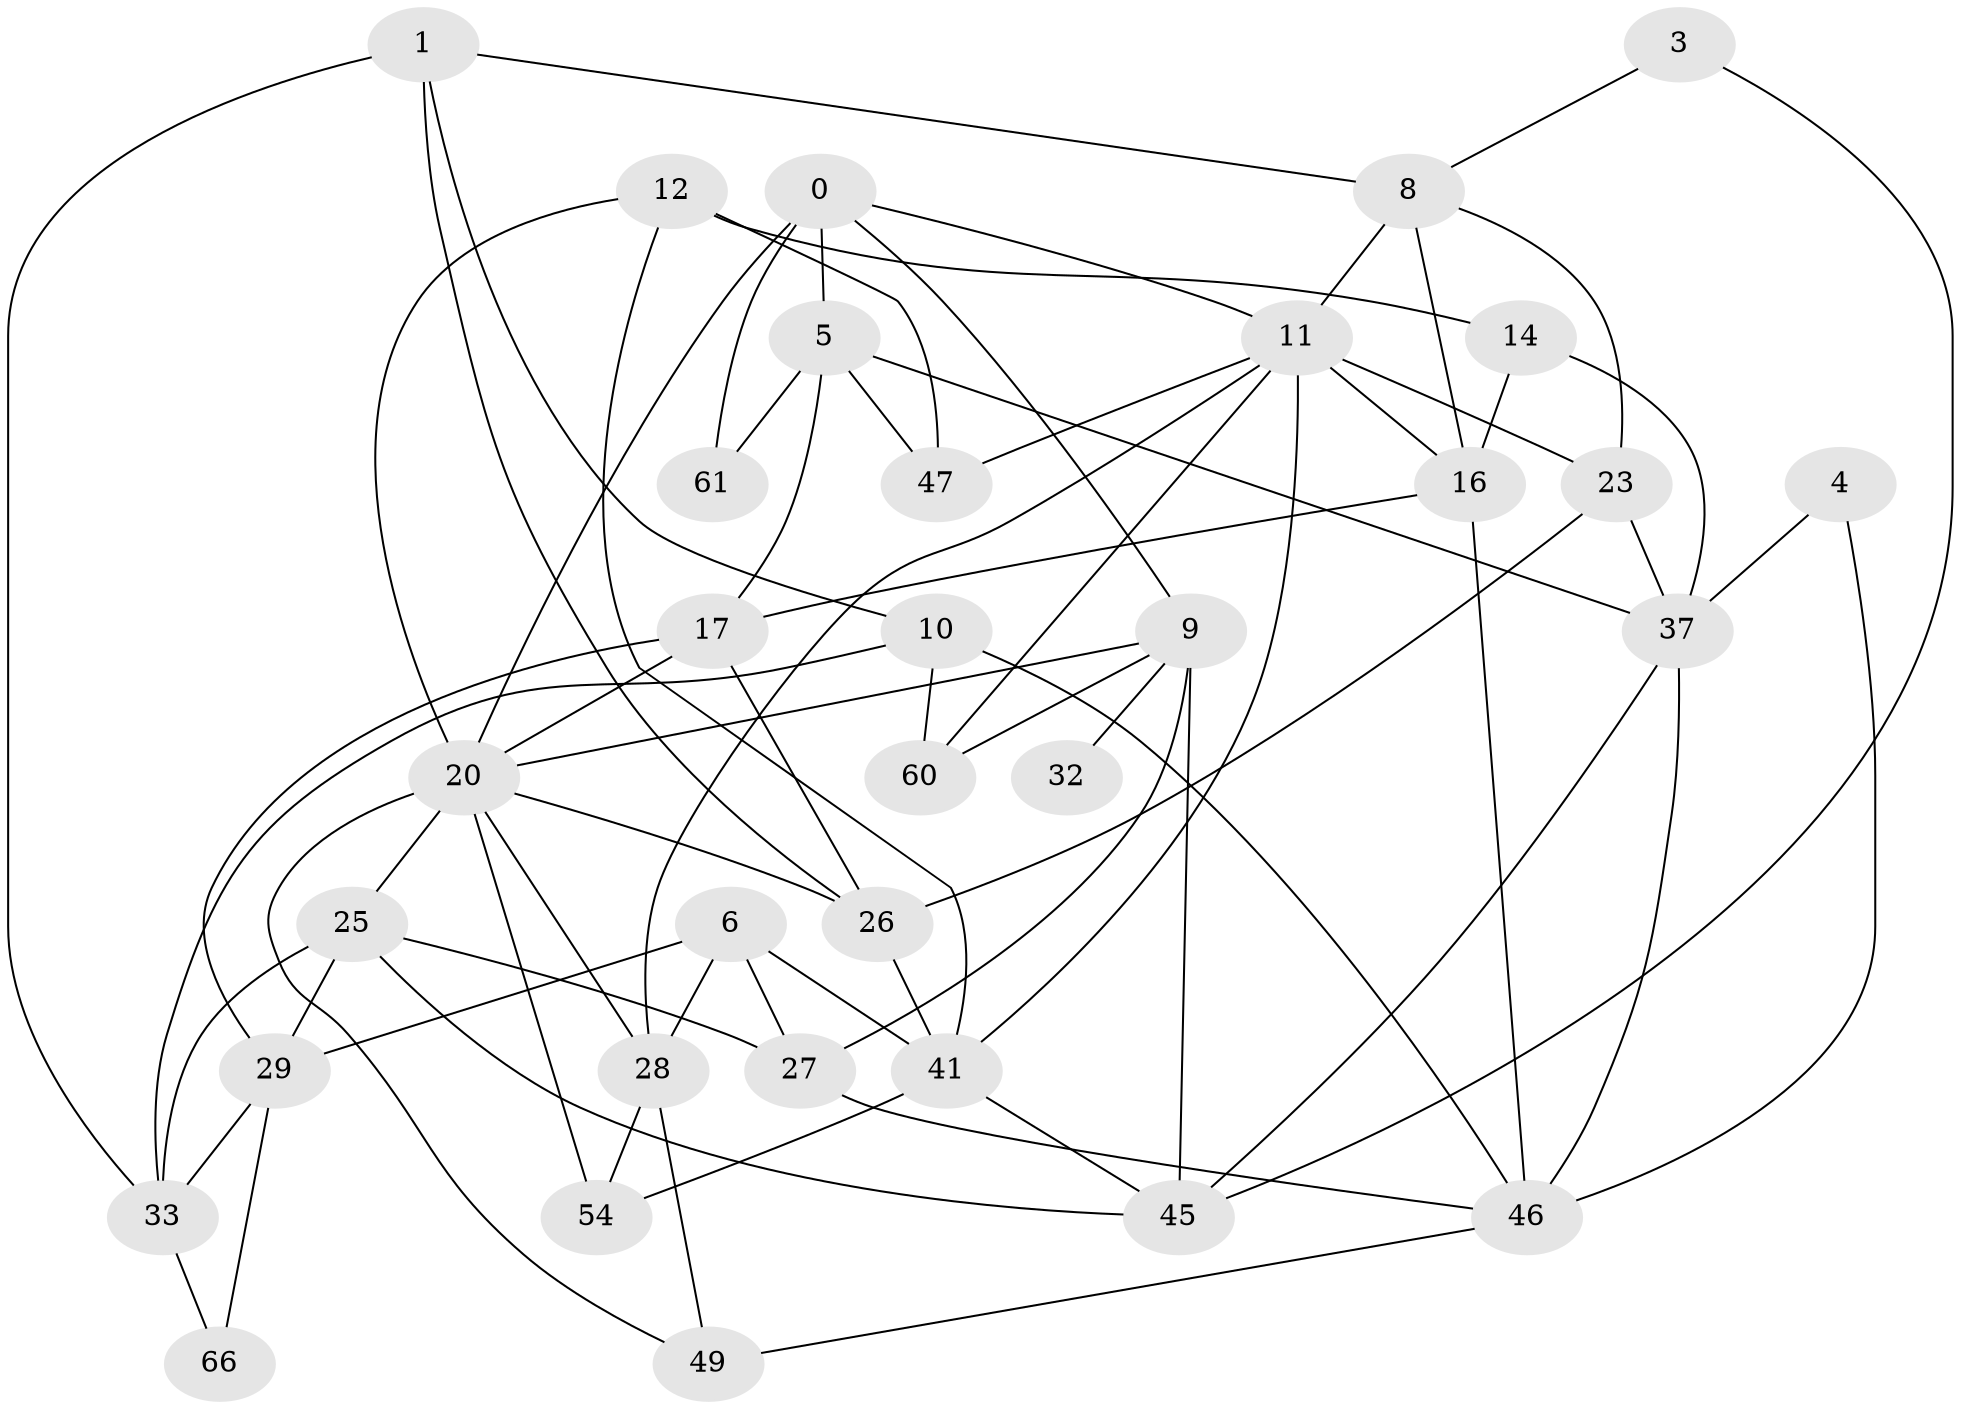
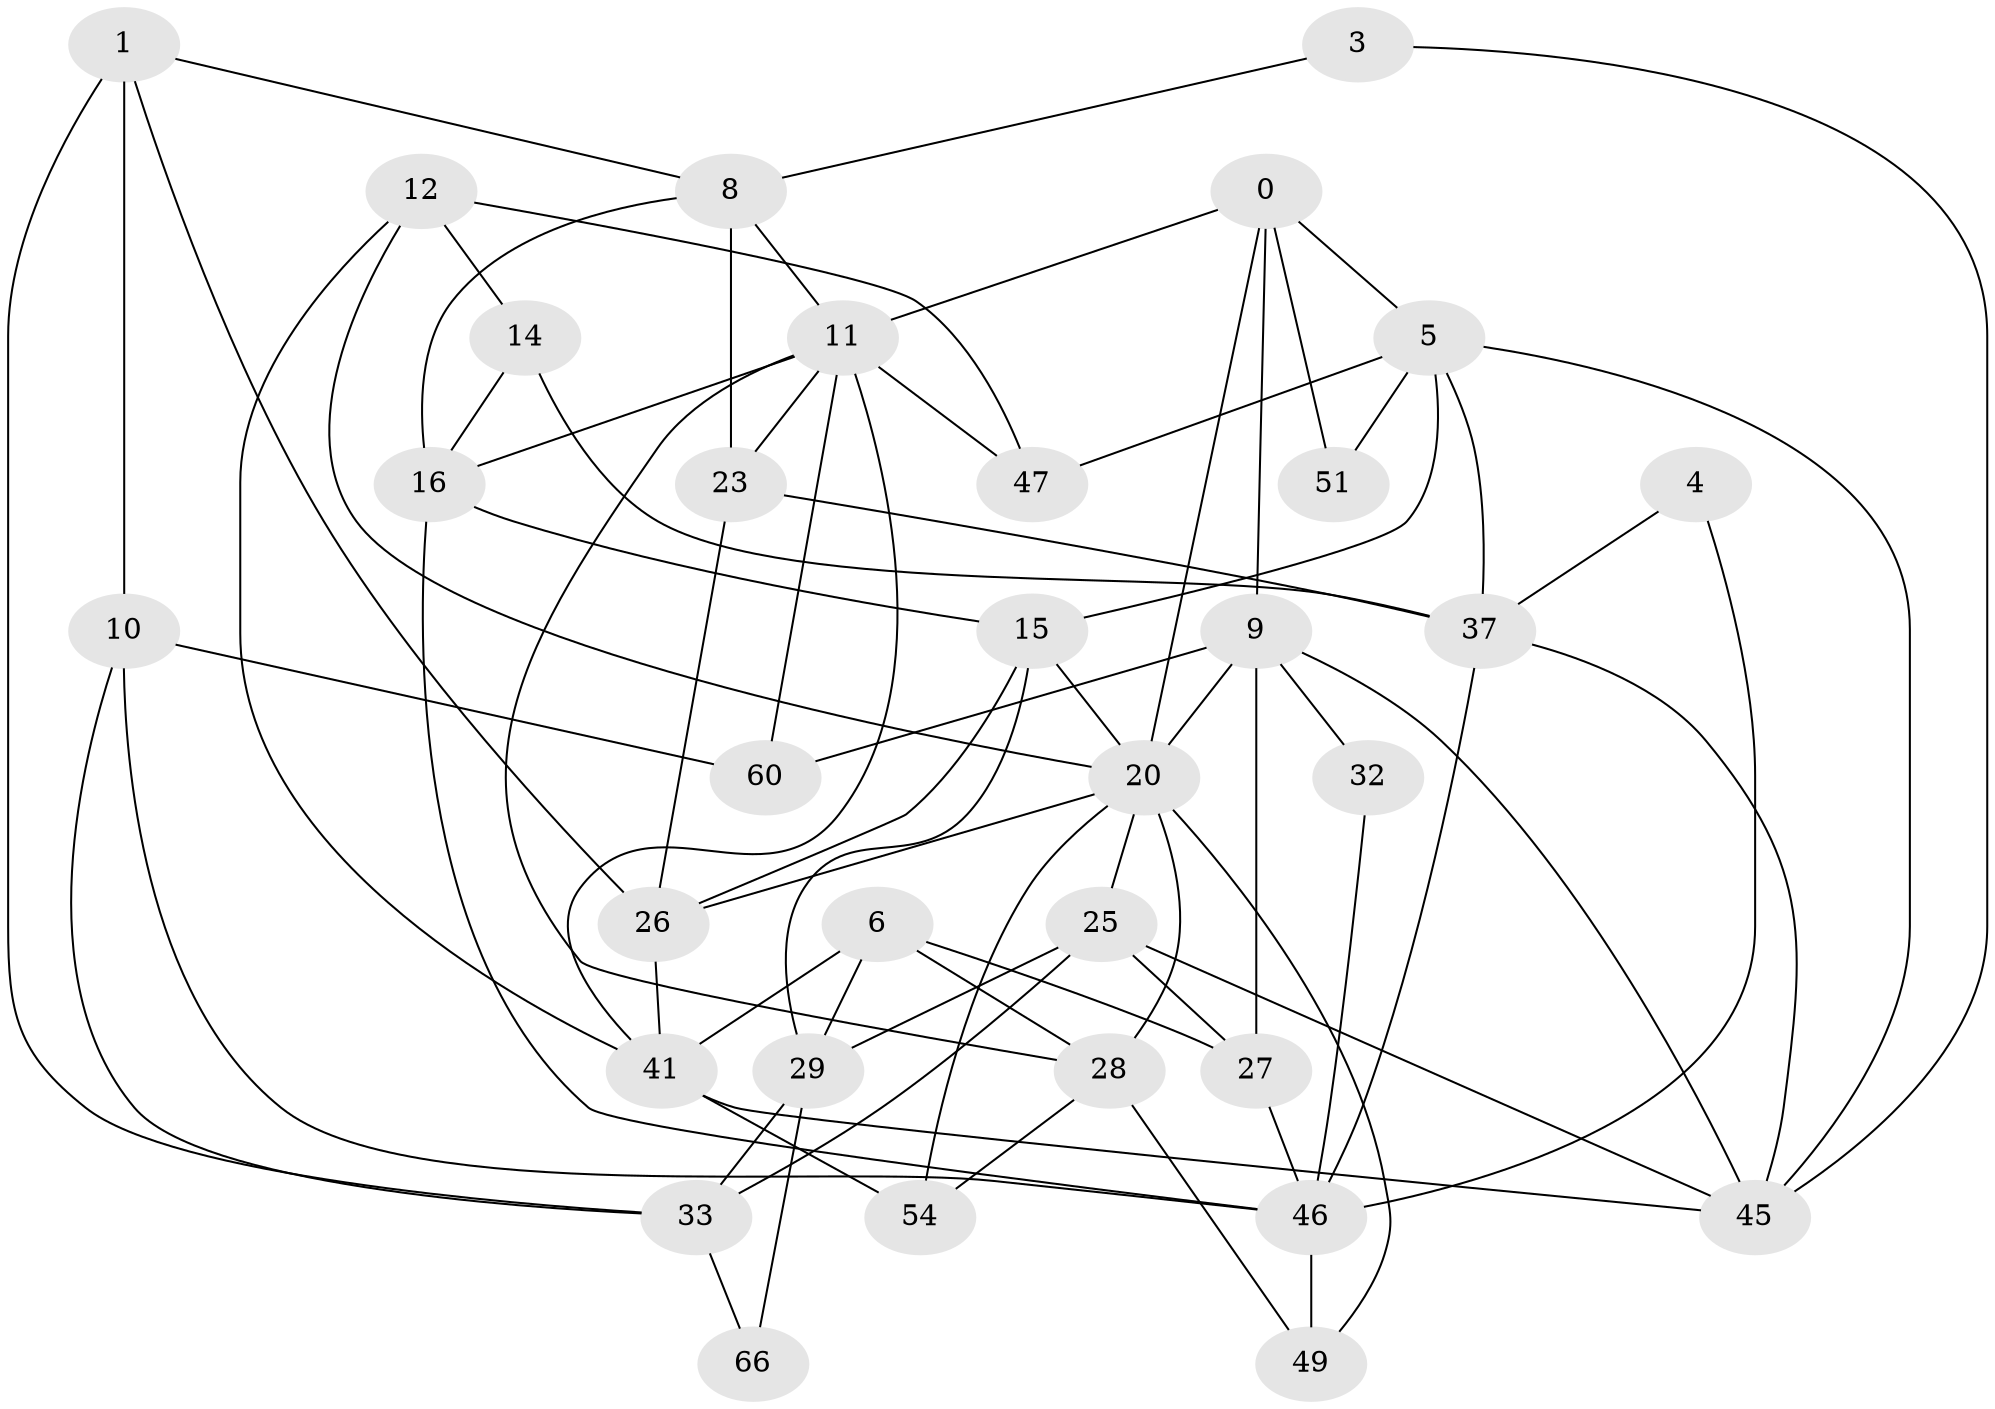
node "61": label "61" -> "51"
node "17": label "17" -> "15"
edge "5" -- "45": added
edge "32" -- "46": added
